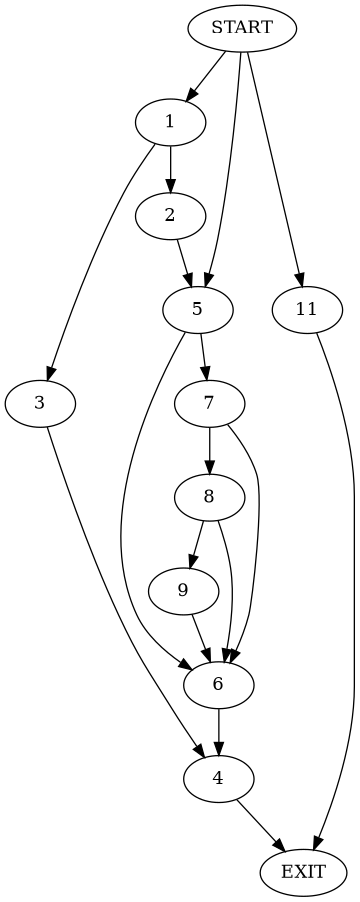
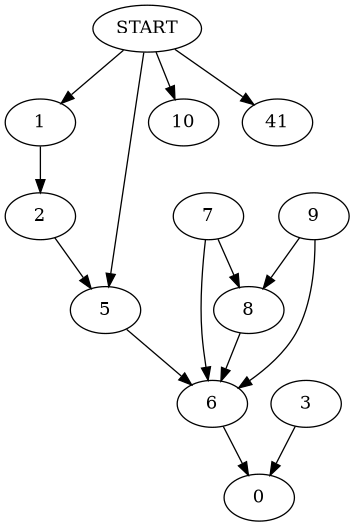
node "10": added
edge "1" -> "3": removed
node "11": label "11" -> "41"
edge "5" -> "7": removed
edge "8" -> "9": reversed
node "4": label "4" -> "0"
node "EXIT": removed
